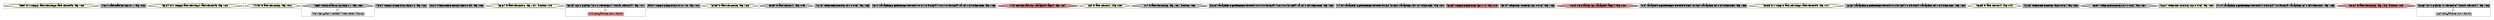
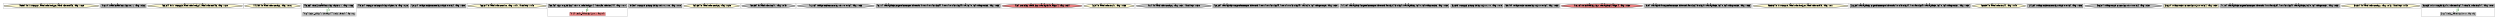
node "[46/53]  %inc42 = add nsw i32 %k25.0, 1, !dbg !1036": shape ellipse -> box
node "[12/13]  %idxprom35 = sext i32 %i17.0 to i64, !dbg !1033": shape box -> ellipse
node "[32/35]  %cmp23 = icmp slt i32 %j21.0, 10, !dbg !1019": fillcolor lightcoral -> grey
node "[30/31]  br label %for.cond22, !dbg !1042, !llvm.loop !1043": fillcolor lightcoral -> lemonchiffon
